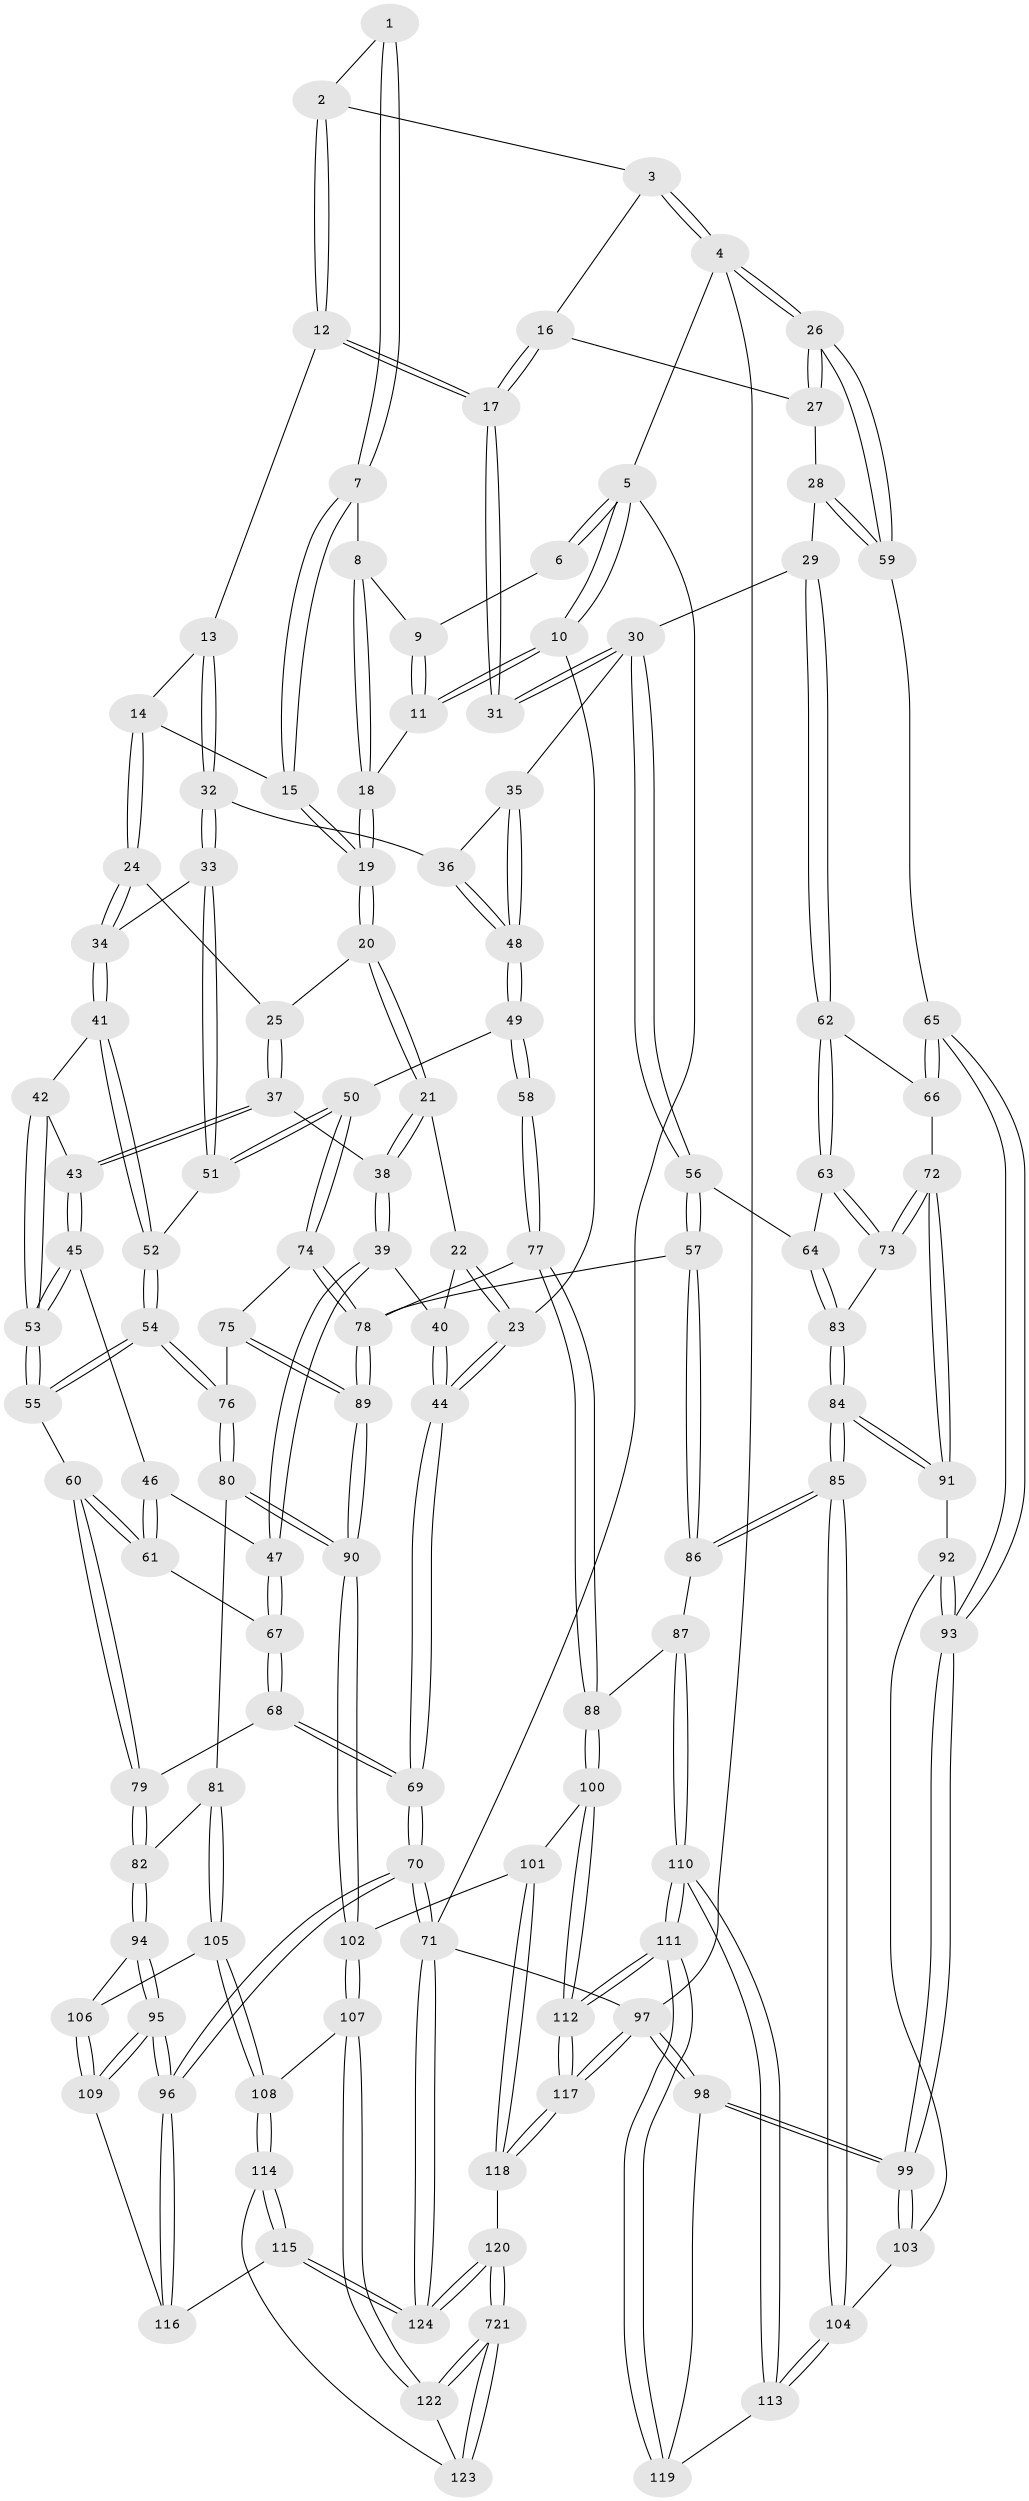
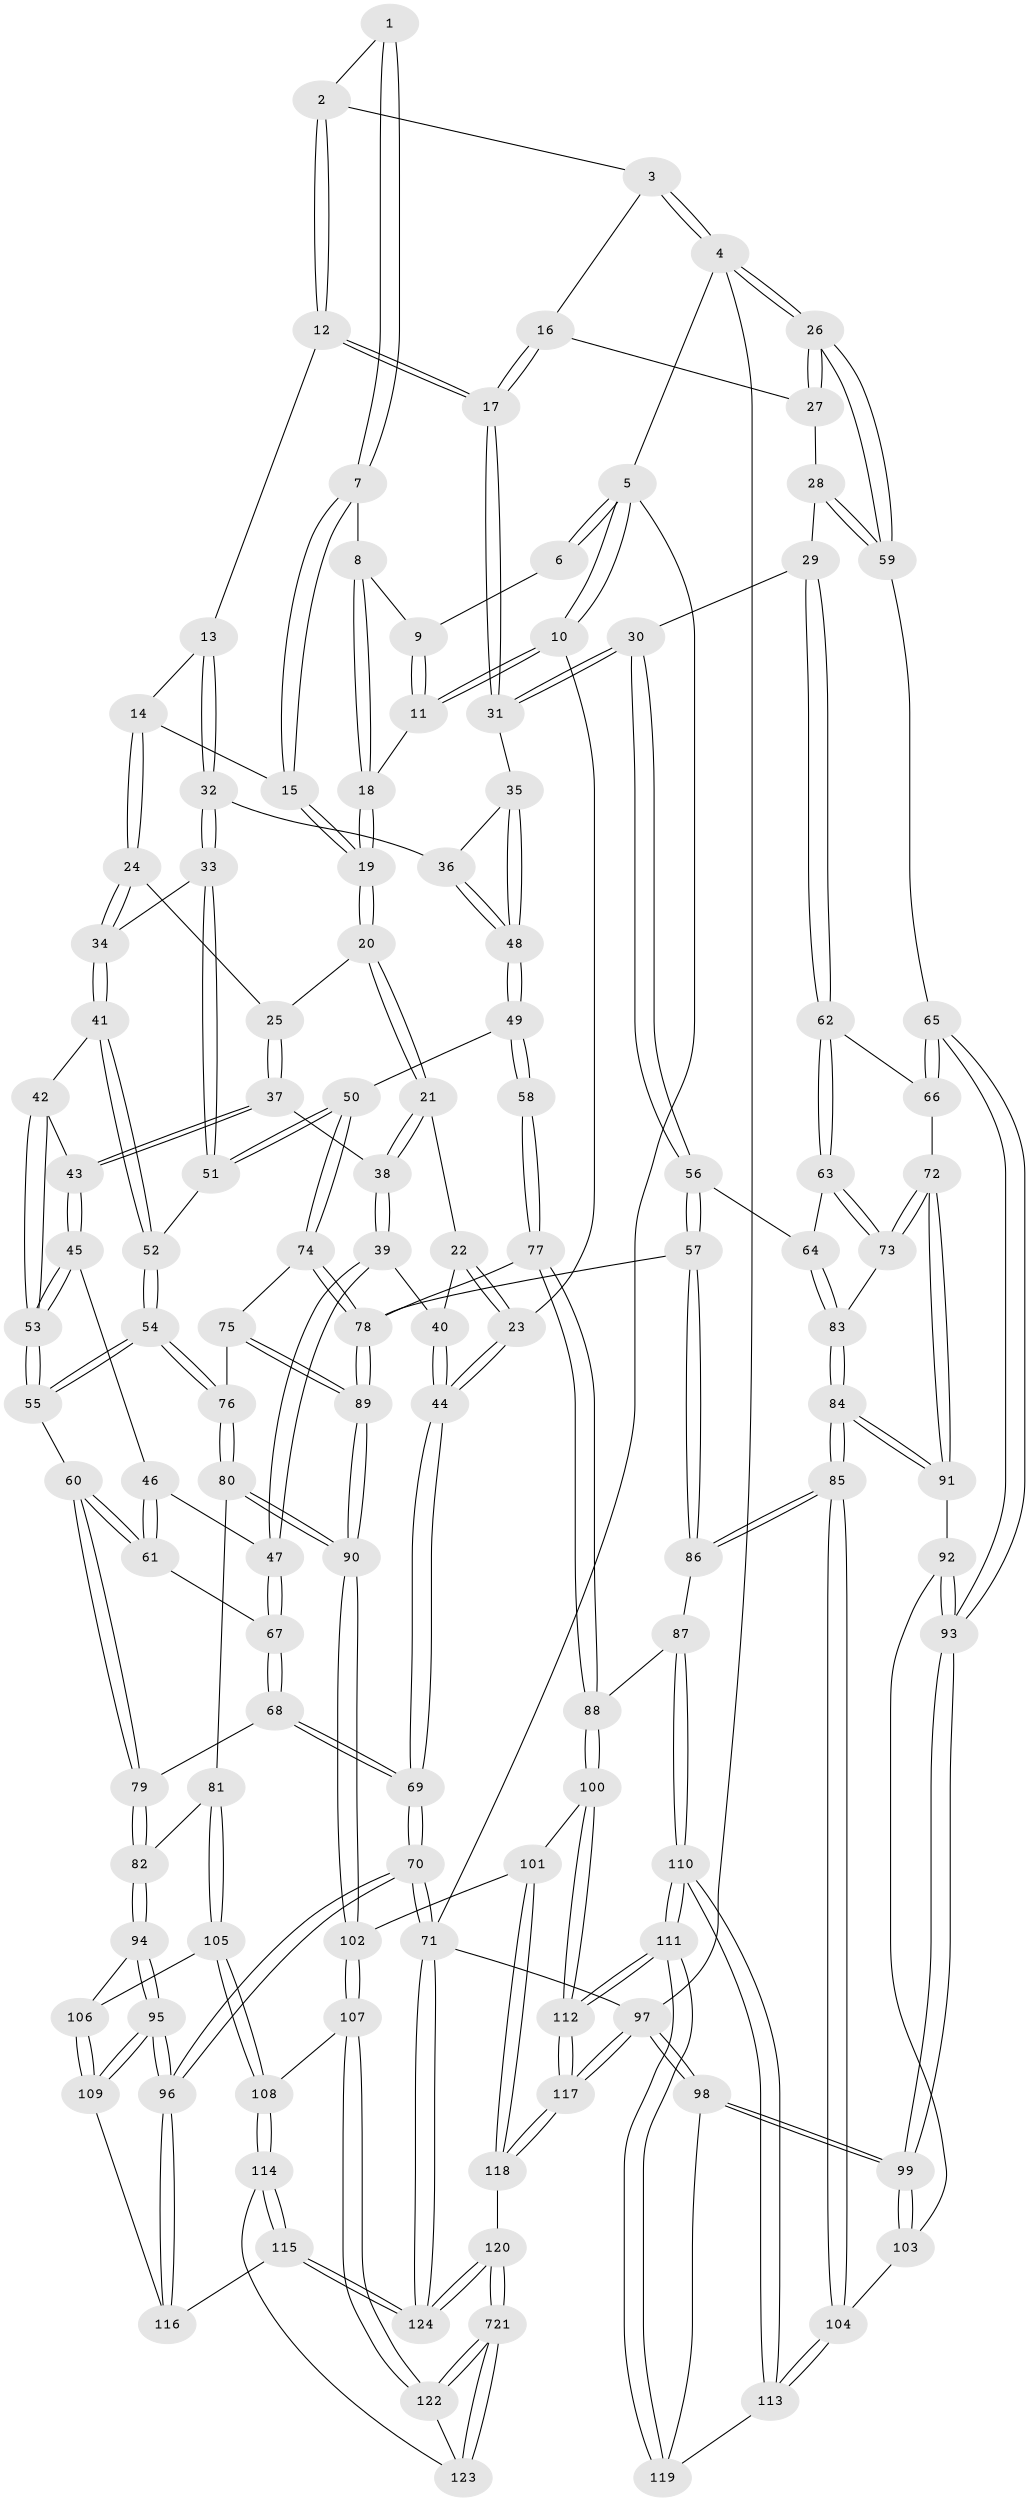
edge "30" -- "35": now "31" -- "35"
